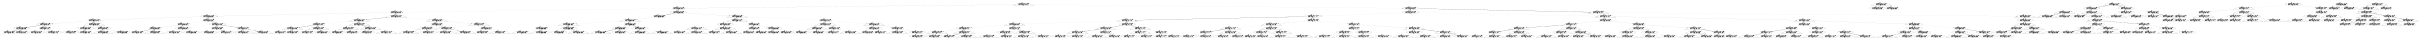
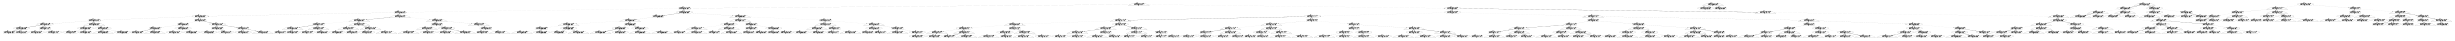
node "Node{data=[5270, 5270]}": added
